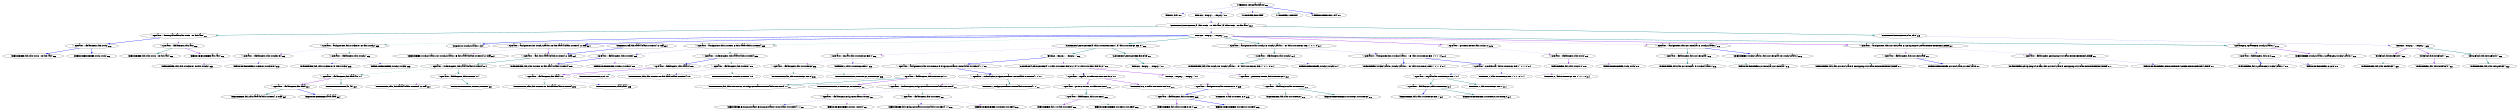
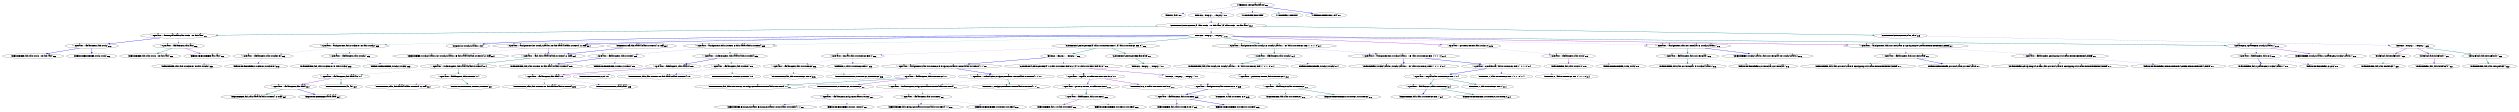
edge "(<operator>.conditional,(this.su_rNToGo == 1) ? 1 : 0)" -> "(<operator>.equals,this.su_rNToGo == 1)": style dashed -> bold
